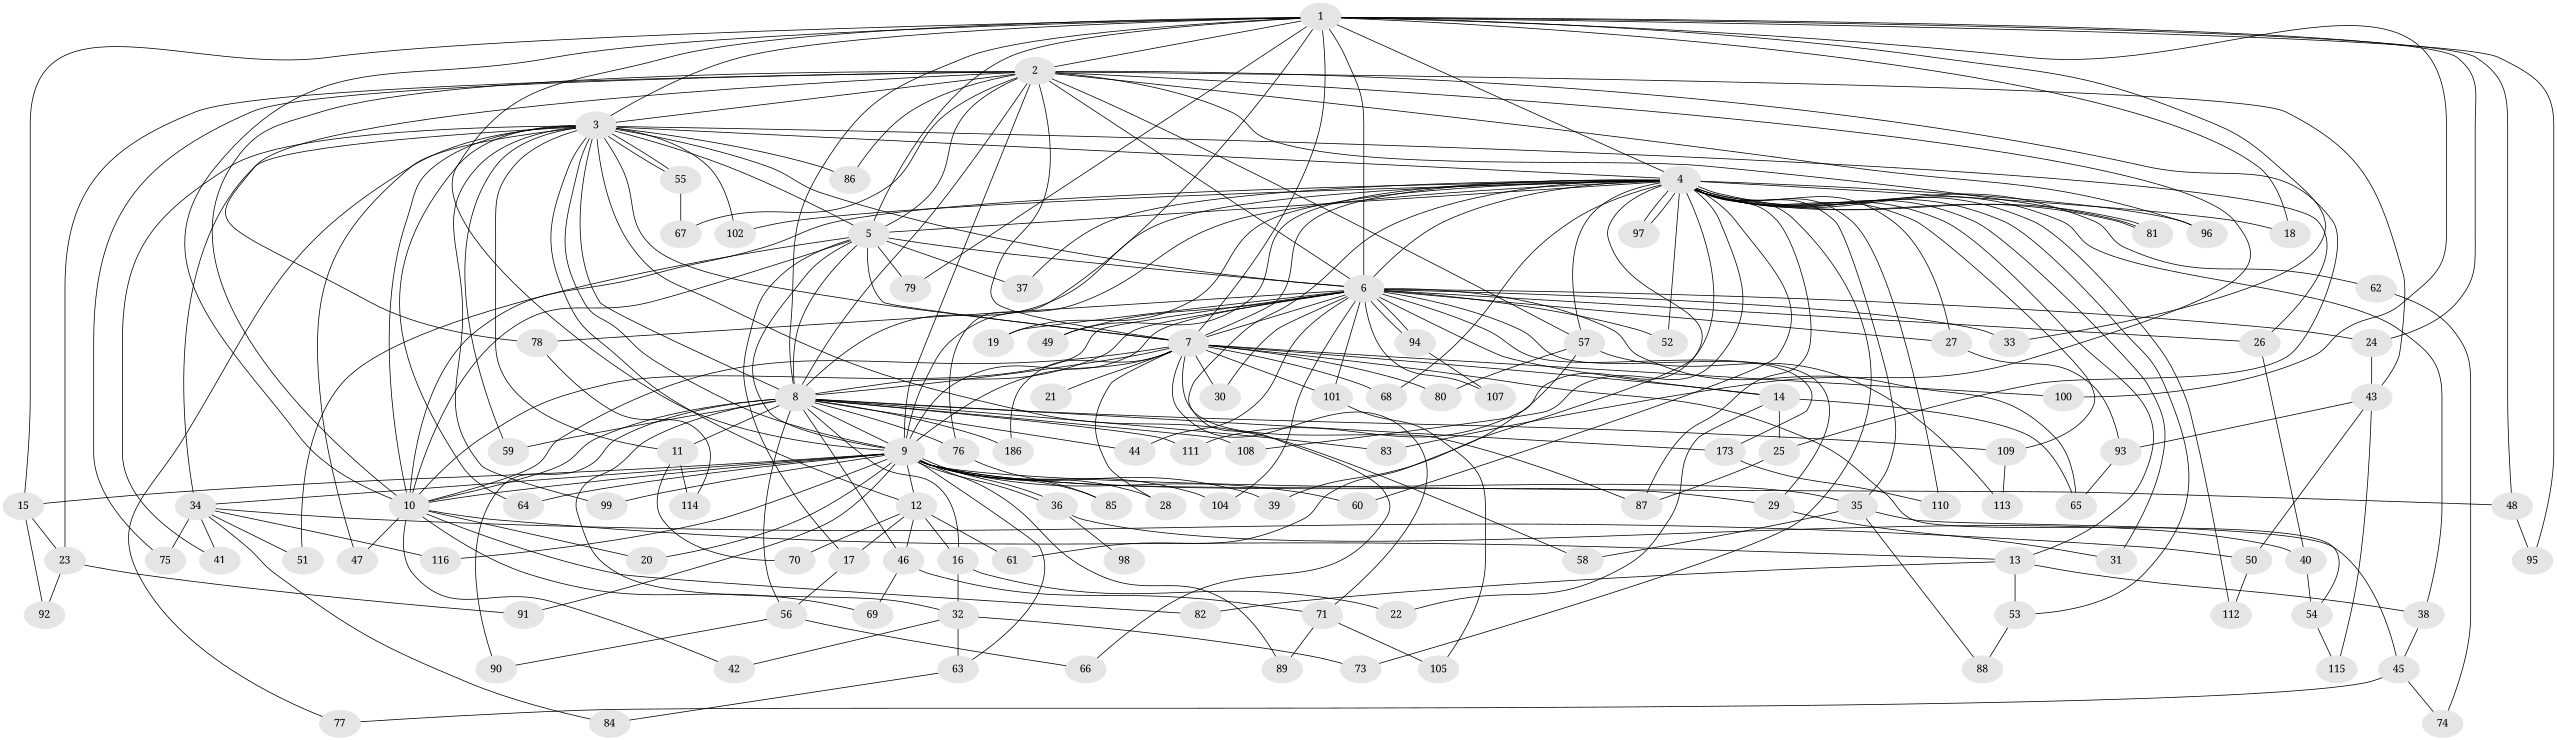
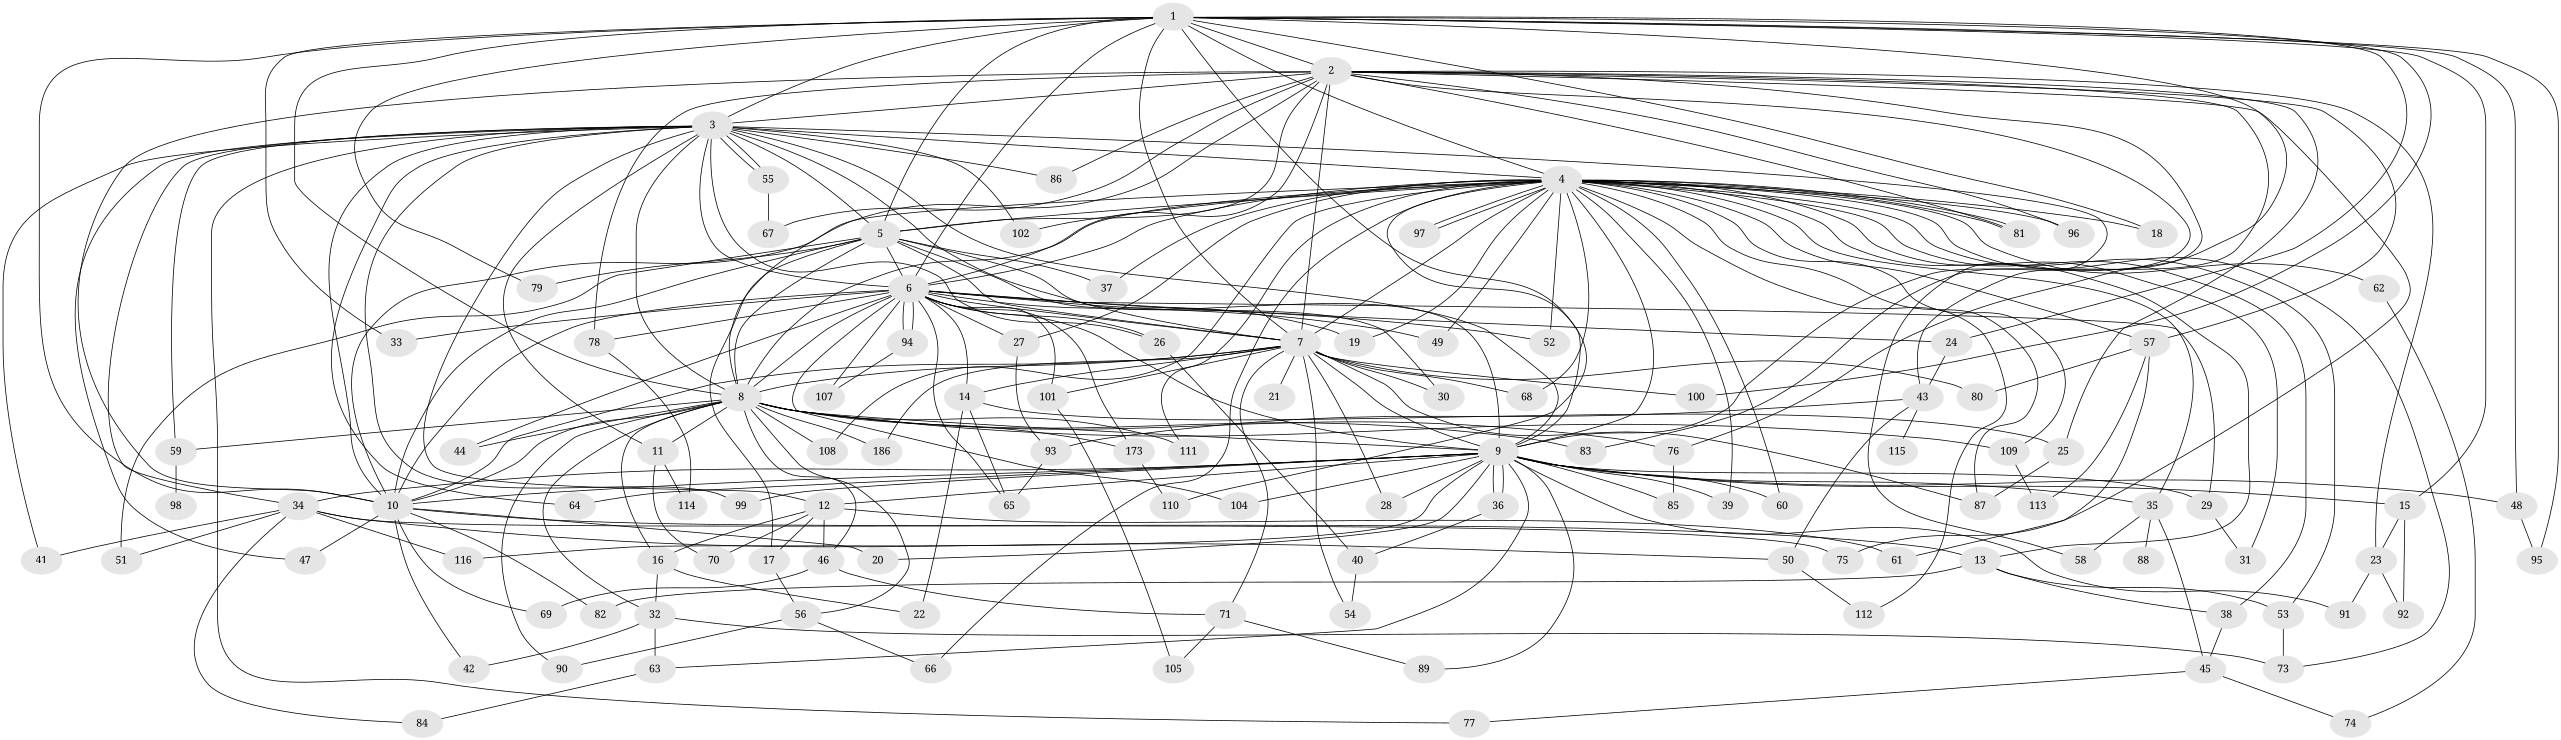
edge "6" -- "30": now "5" -- "30"
edge "36" -- "98": now "59" -- "98"
edge "53" -- "88": now "53" -- "73"
edge "54" -- "115": removed
